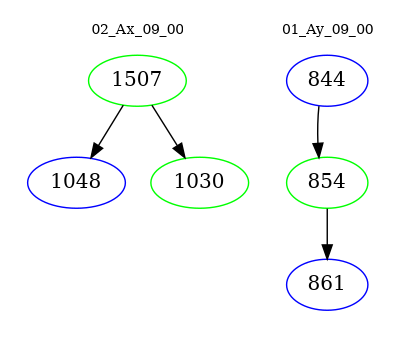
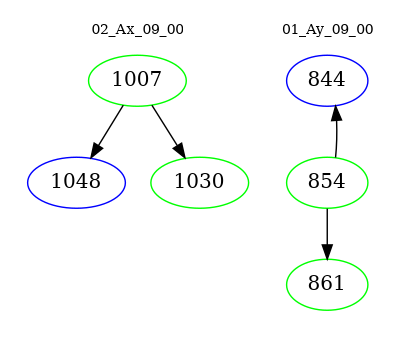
node "1507": label "1507" -> "1007"
edge "844" -> "854": reversed
node "861": color blue -> green
